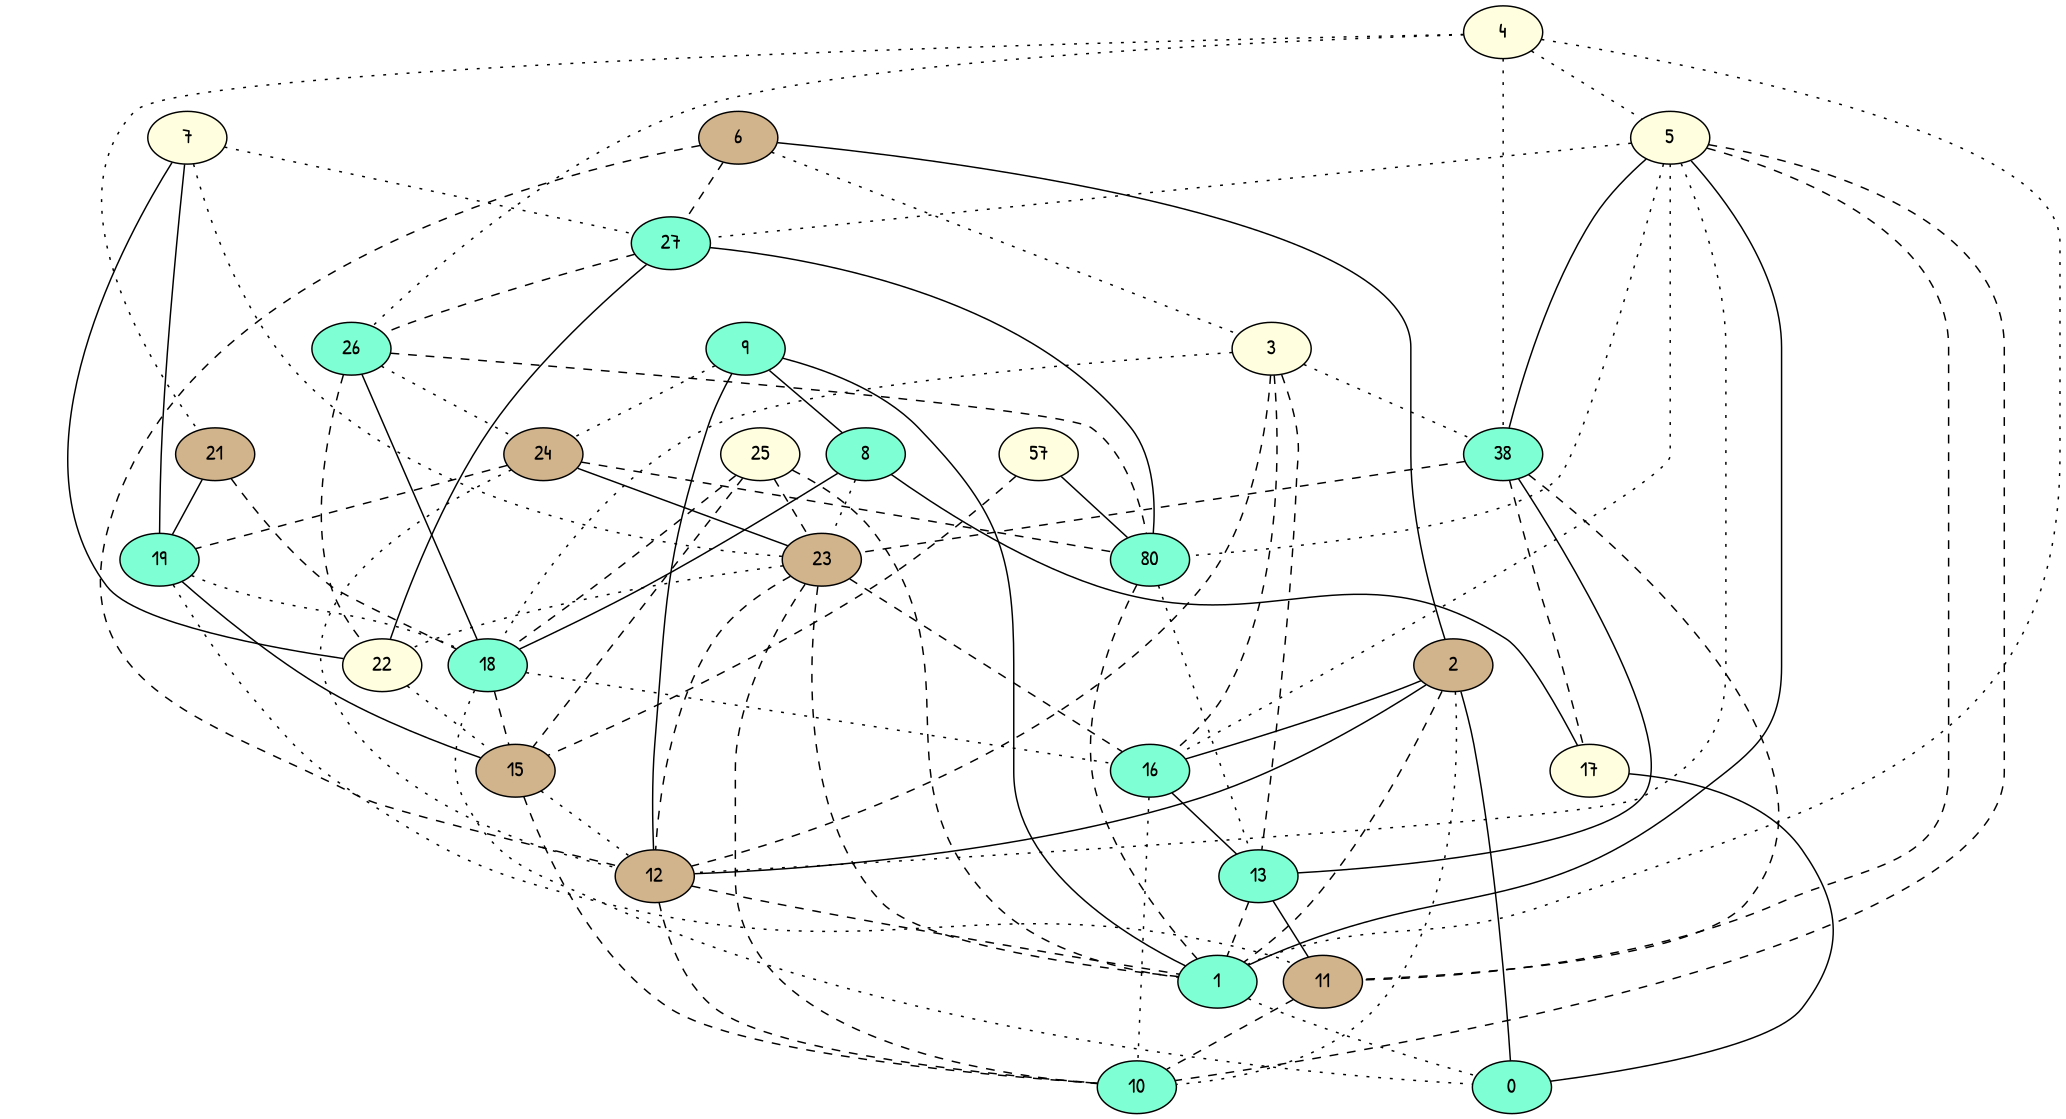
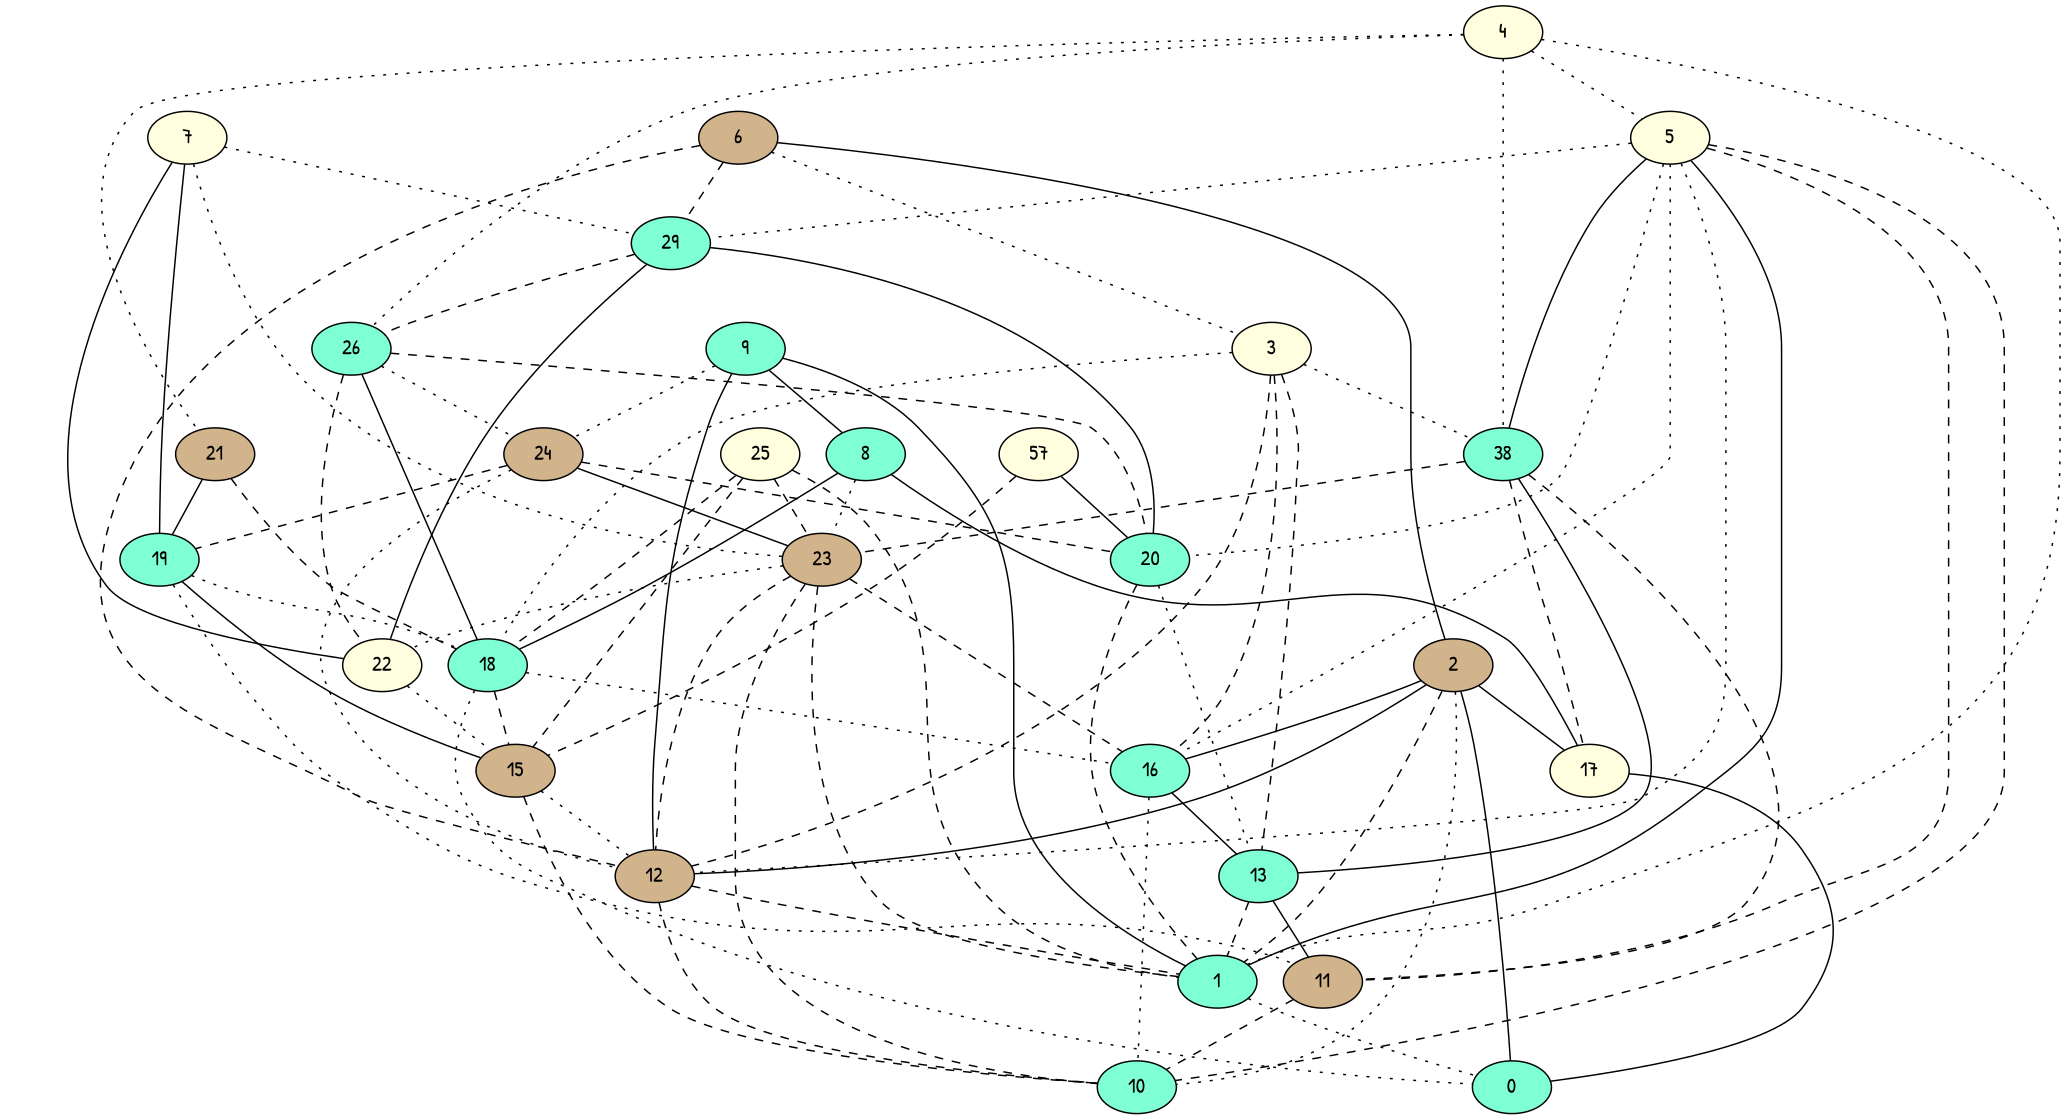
node "27": label "27" -> "29"
node "80": label "80" -> "20"
edge "2" -- "17": added
